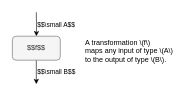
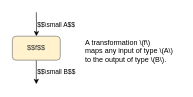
node "$$f$$": fillcolor #f5f5f5 -> #fff2cc
